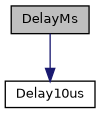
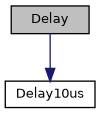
node "DelayMs": label "DelayMs" -> "Delay"
